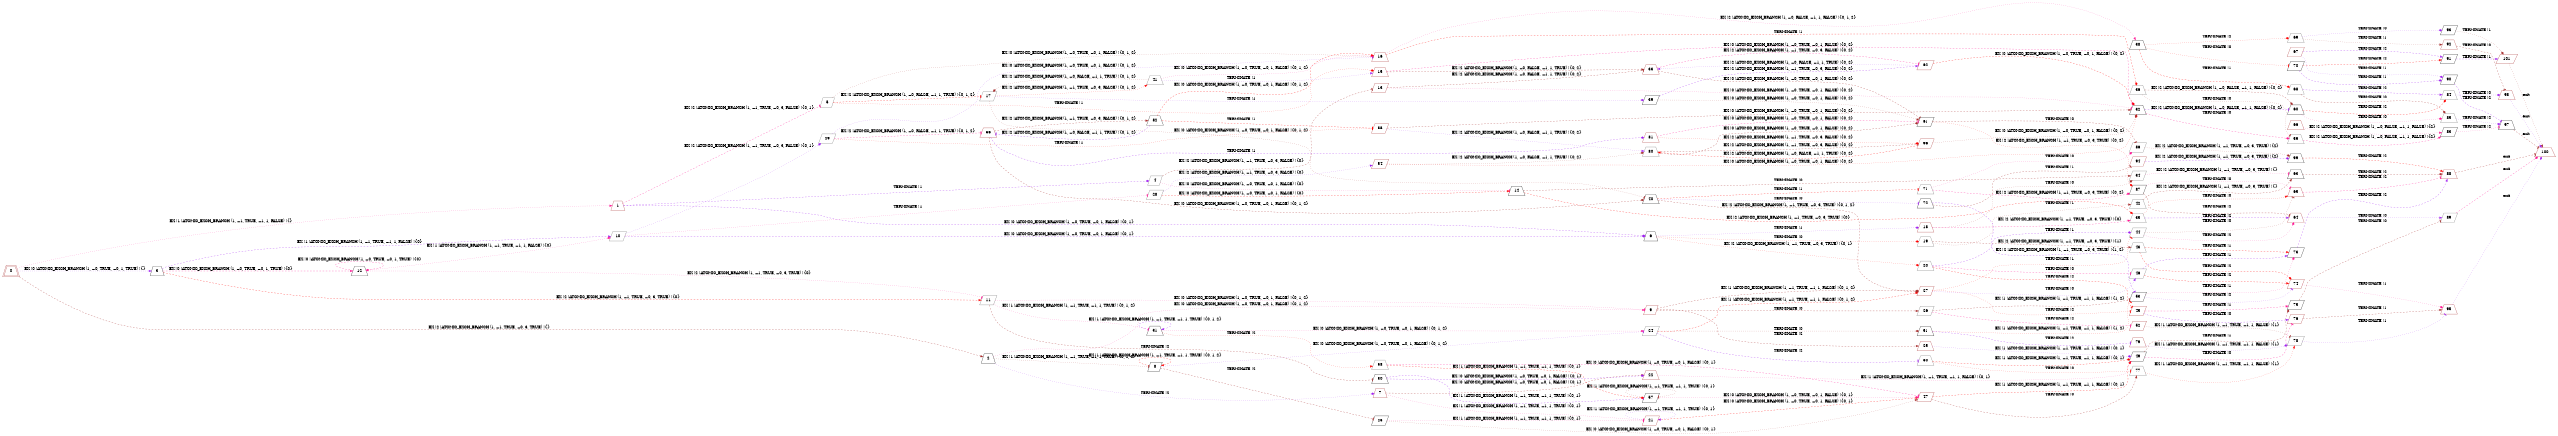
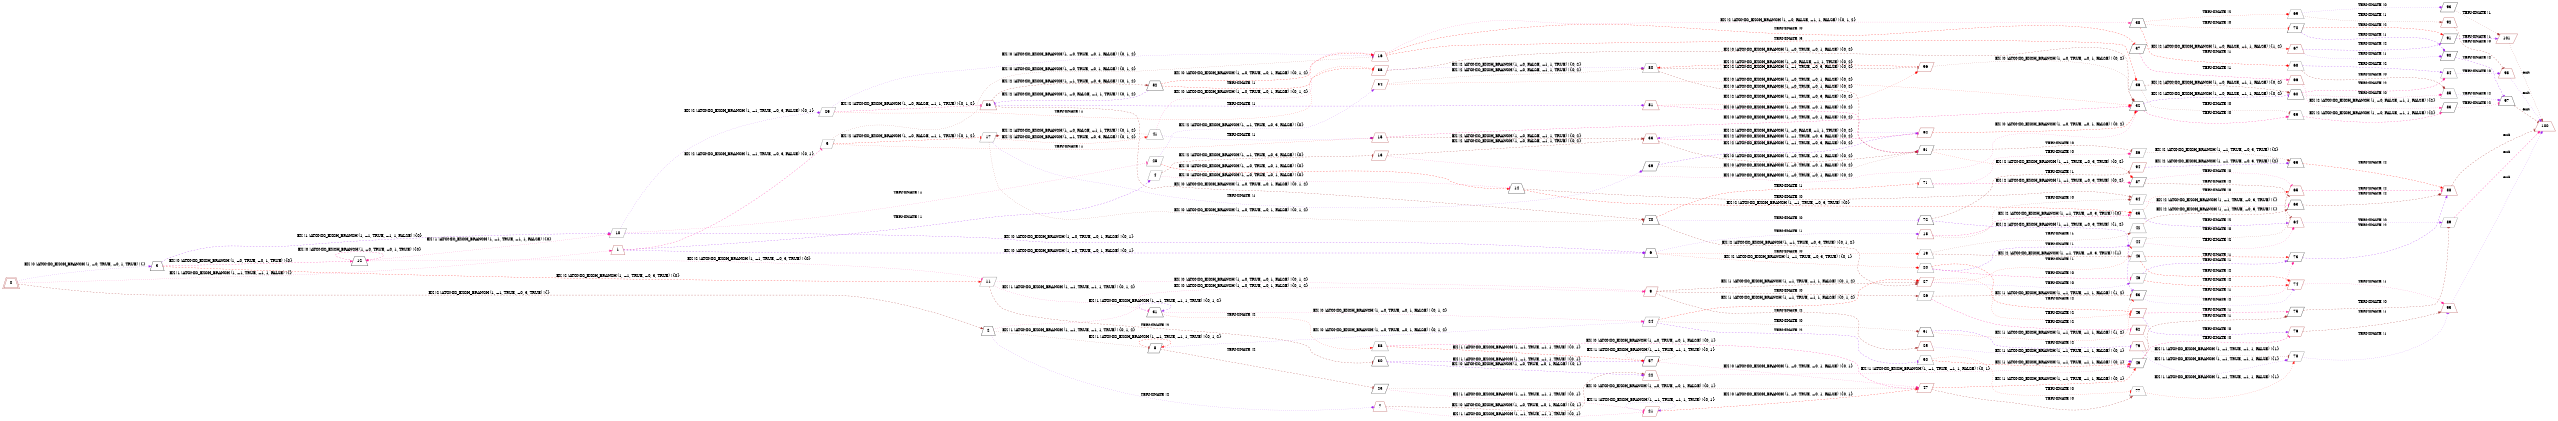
edge "16" -> "36": label "TERMINATE !1" -> "TERMINATE !3"
node "37": added
node "67": shape parallelogram -> trapezium
edge "60" -> "84": color red -> deeppink
